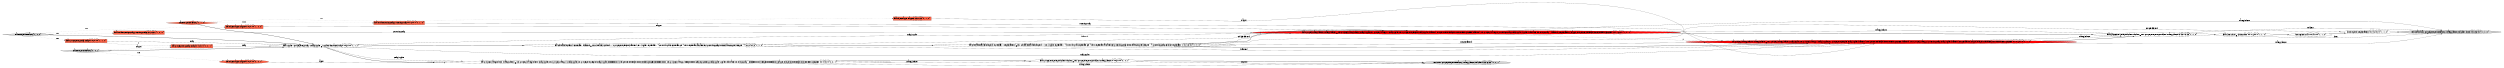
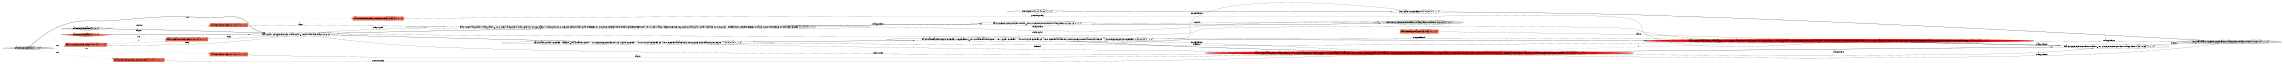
edge "makeQueryRunnerFactory['0', '1', '0']" -> "final ObjectMapper mapper@@@2@@@['0', '1', '0']": now "makeQueryRunnerFactory['0', '1', '0']" -> "final GroupByQueryConfig config@@@2@@@['0', '0', '1']"
node "final Closer closer = Closer.create()@@@18@@@['1', '1', '0']": removed
node "closer.register(null)@@@19@@@['1', '1', '0']": shape ellipse -> diamond
edge "makeQueryRunnerFactory['0', '0', '1']" -> "final ObjectMapper mapper@@@2@@@['0', '0', '1']": label "true" -> "toolChest"
node "final ObjectMapper mapper@@@2@@@['0', '0', '1']": shape ellipse -> box
